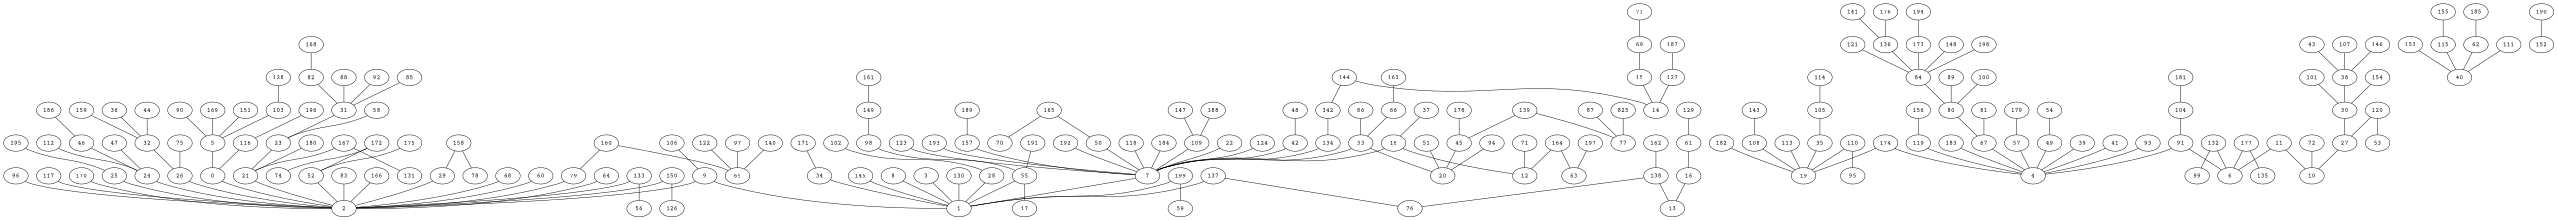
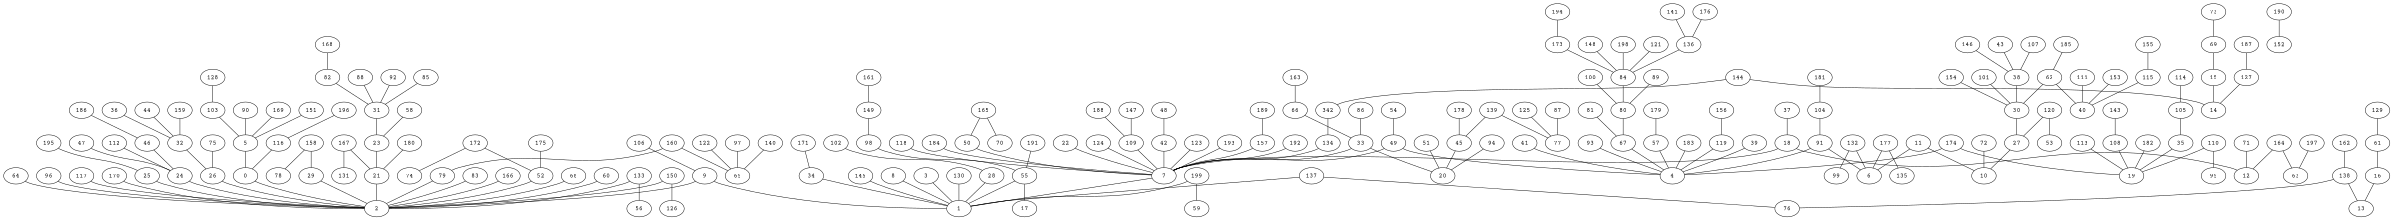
edge "62" -- "30": added
node "825": label "825" -> "125"
edge "49" -- "7": added
